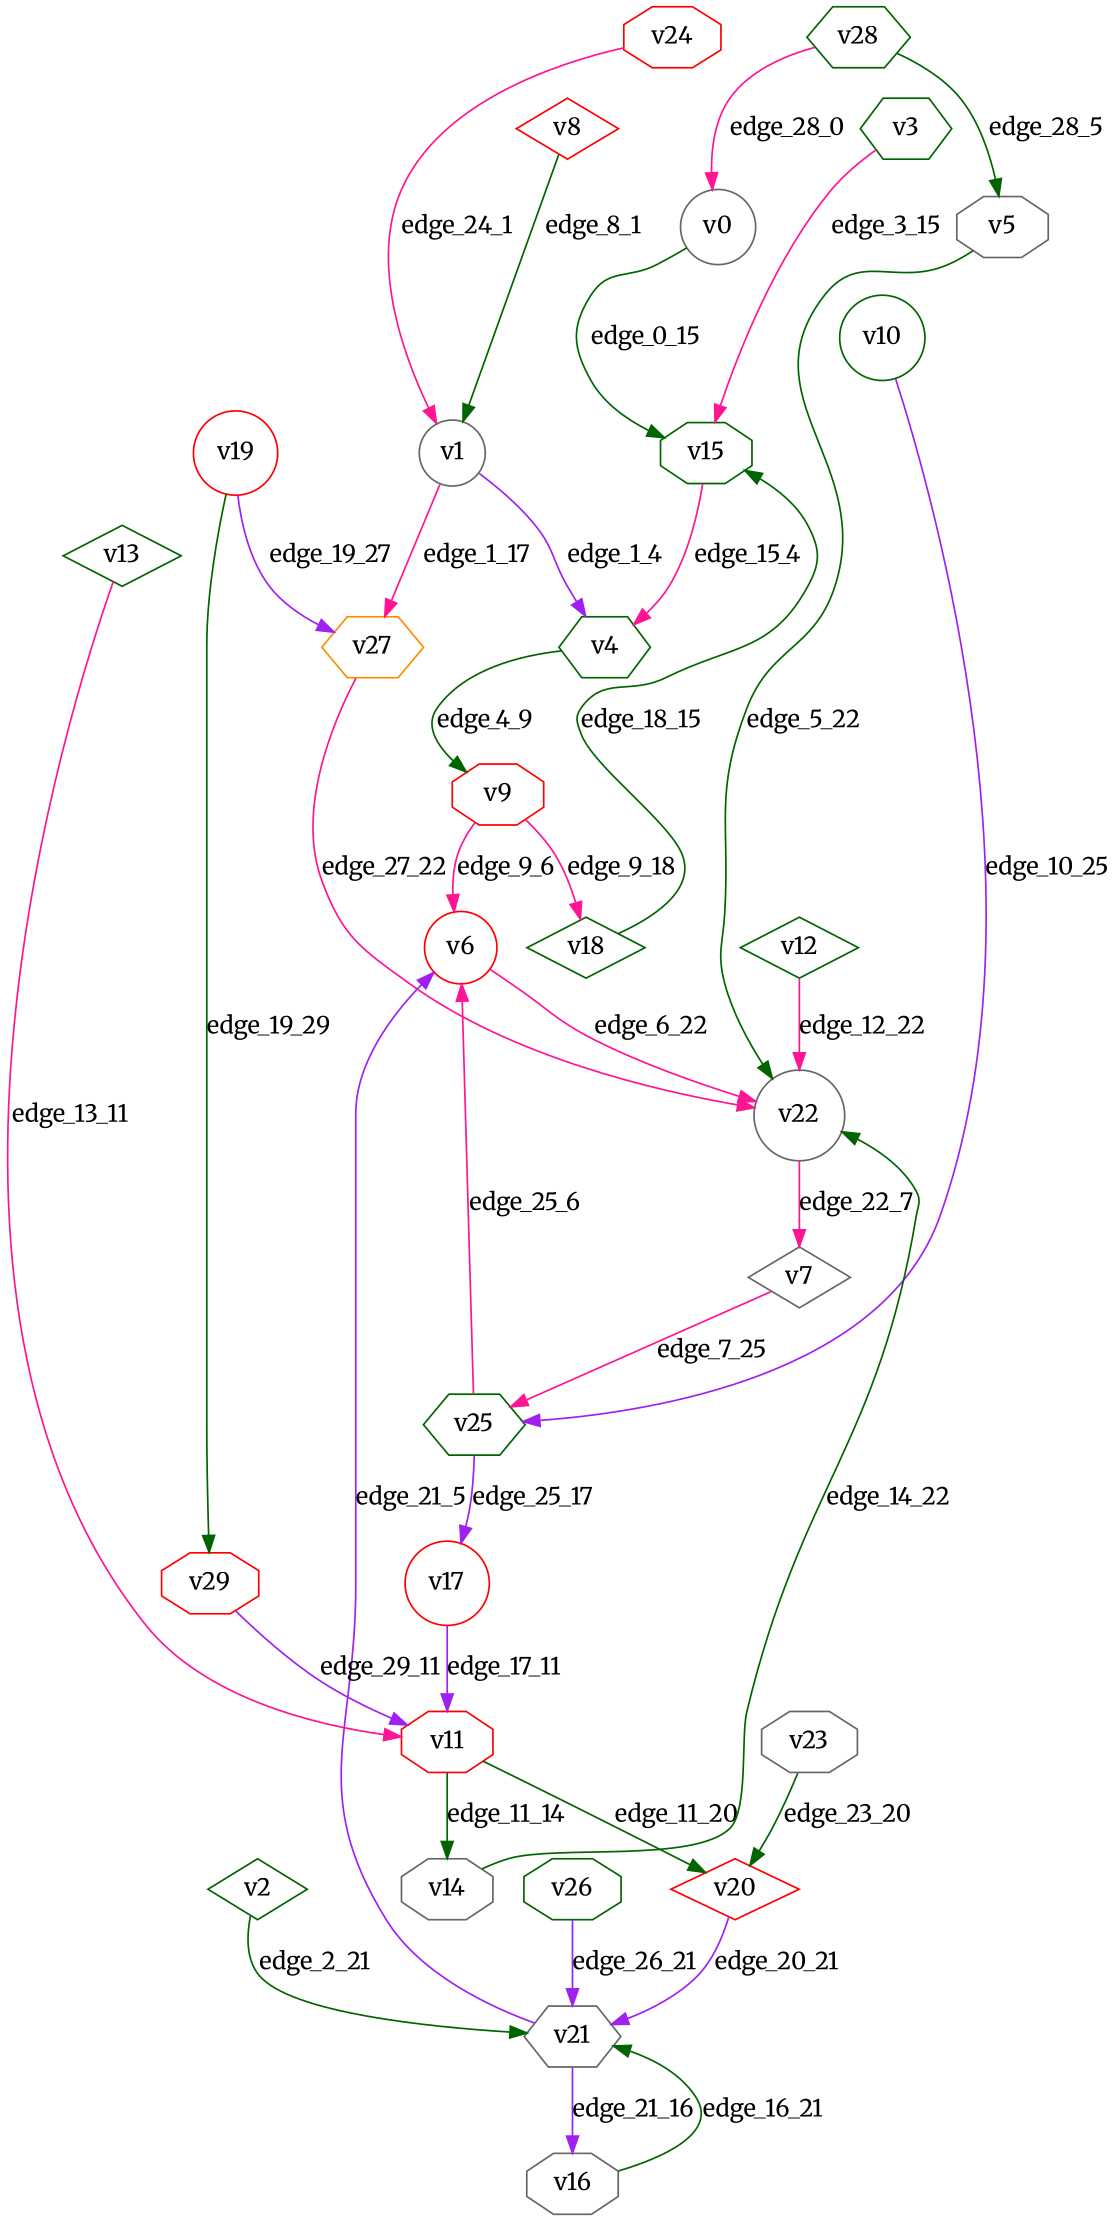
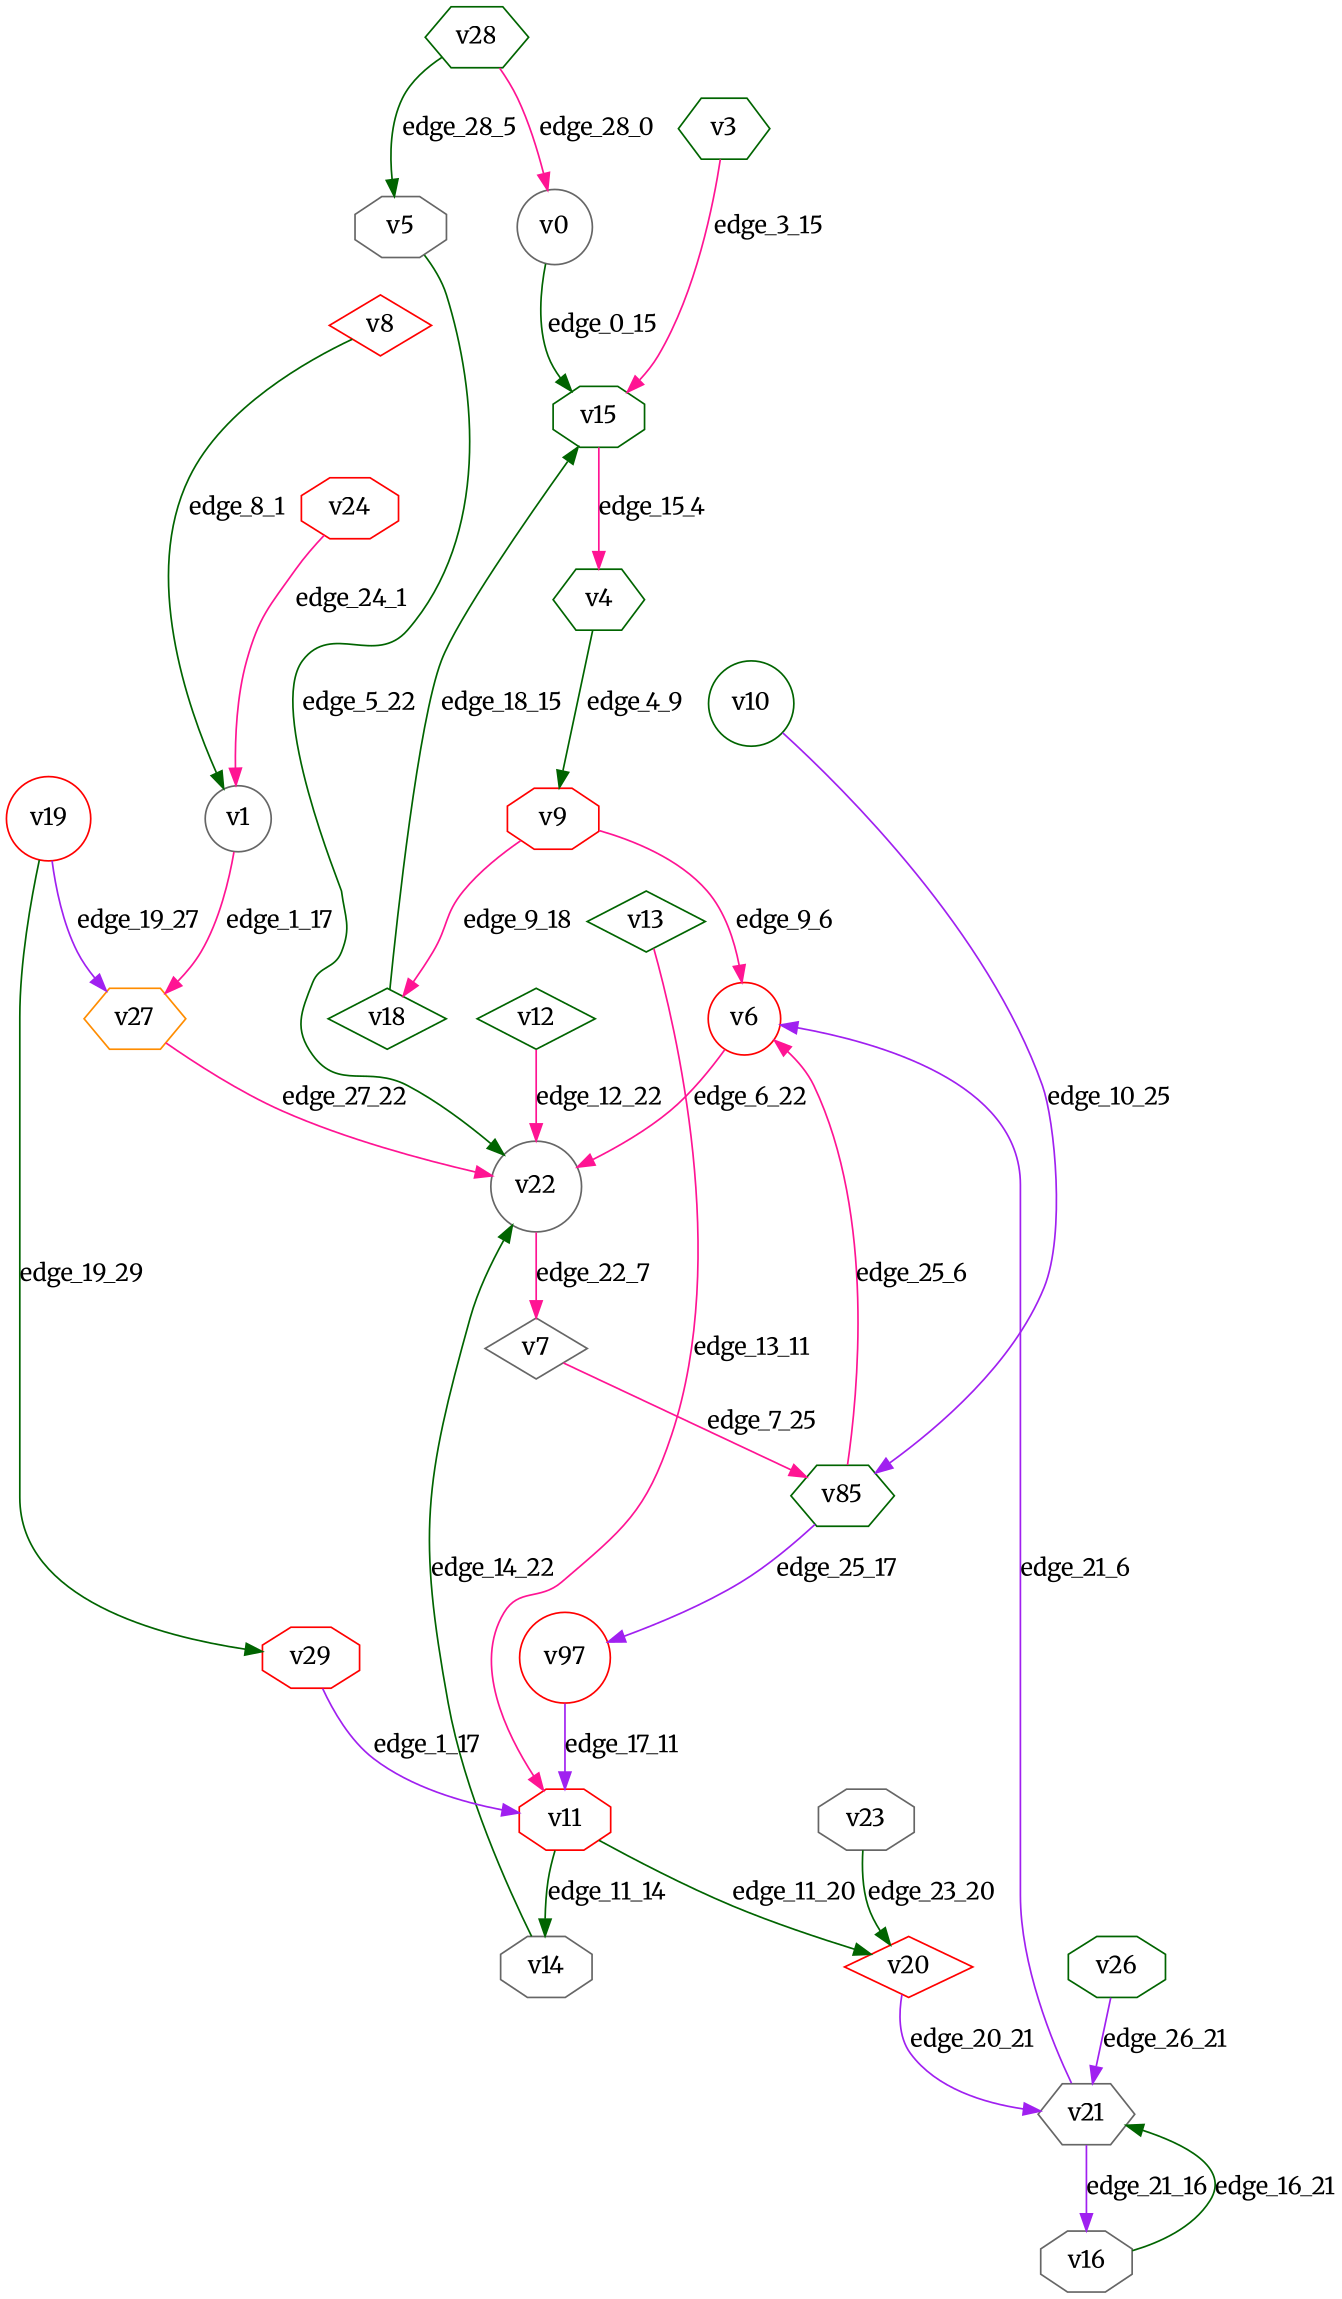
edge "v1" -> "v4": removed, label "edge_1_4"
node "v25": label "v25" -> "v85"
edge "v21" -> "v6": label "edge_21_5" -> "edge_21_6"
node "v17": label "v17" -> "v97"
edge "v29" -> "v11": label "edge_29_11" -> "edge_1_17"
node "v2": removed
